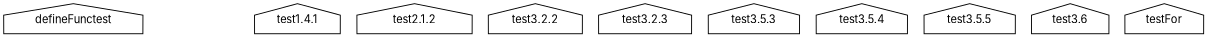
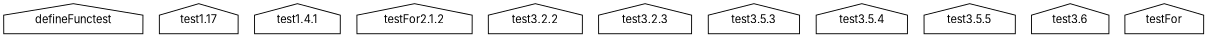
node "test1.17": added
node "test2.1.2": label "test2.1.2" -> "testFor2.1.2"
